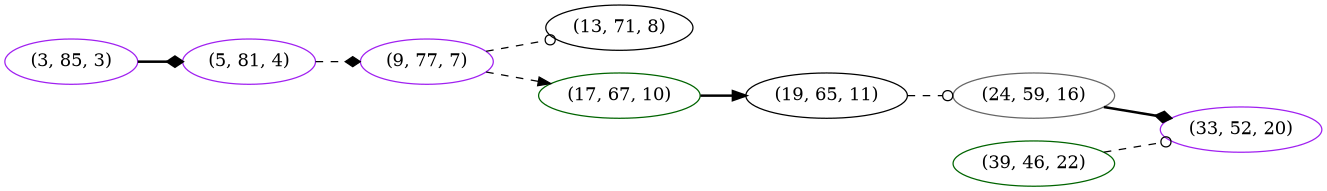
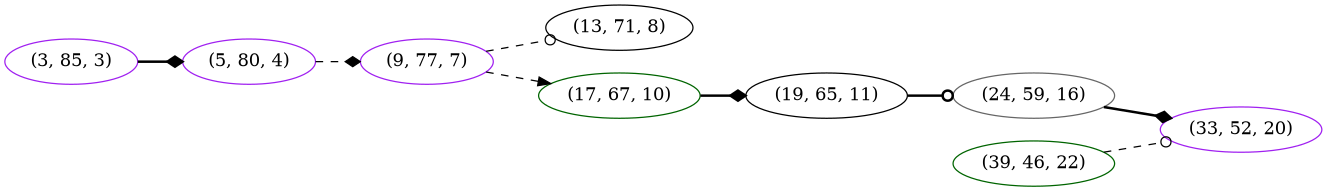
node "(5, 81, 4)": label "(5, 81, 4)" -> "(5, 80, 4)"
edge "(17, 67, 10)" -> "(19, 65, 11)": arrowhead normal -> diamond
edge "(19, 65, 11)" -> "(24, 59, 16)": style dashed -> bold
